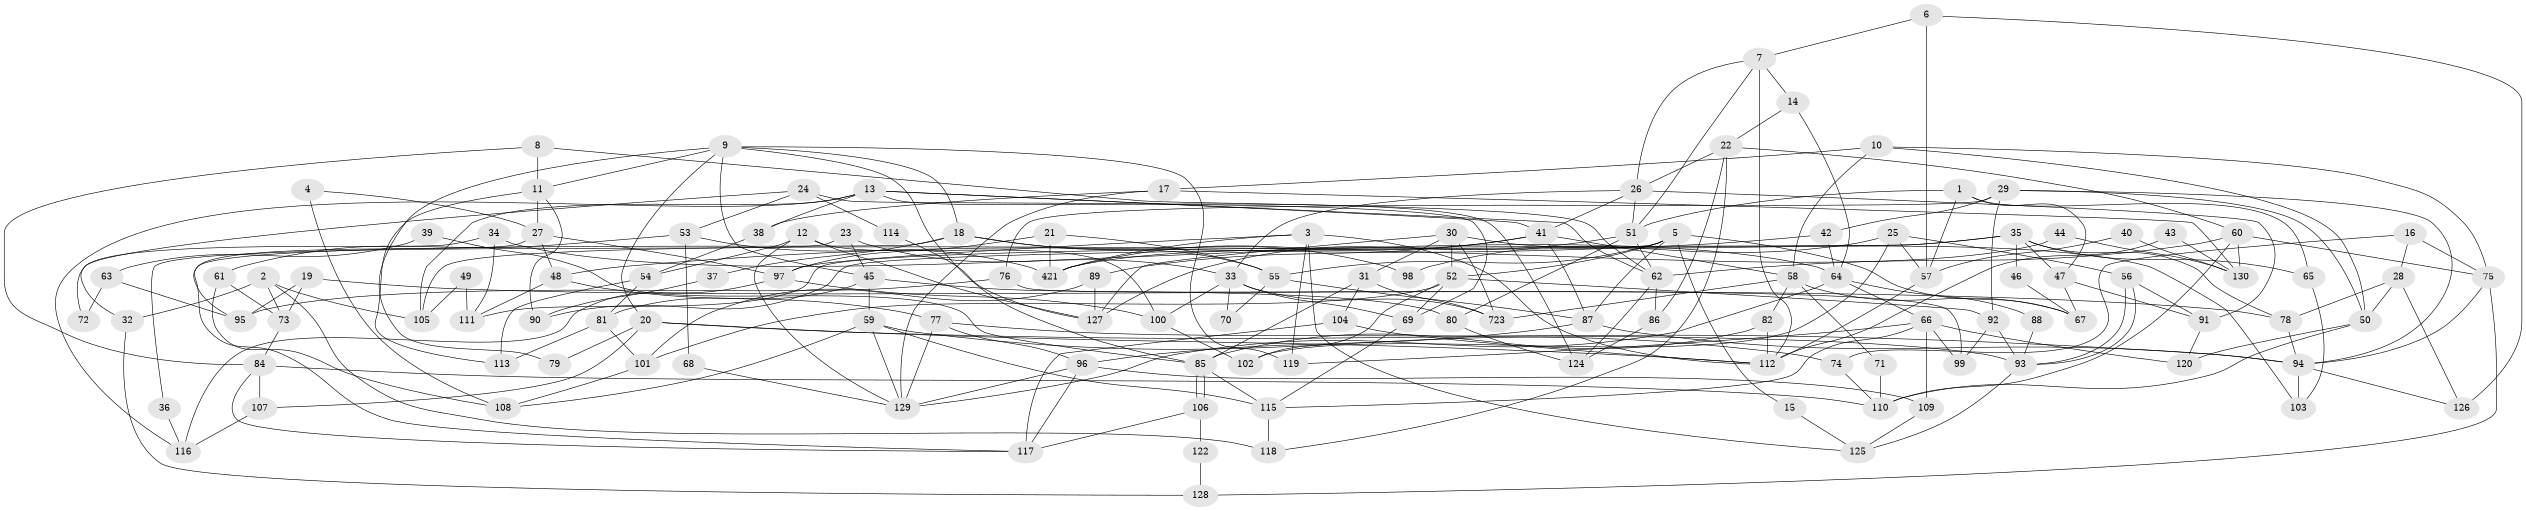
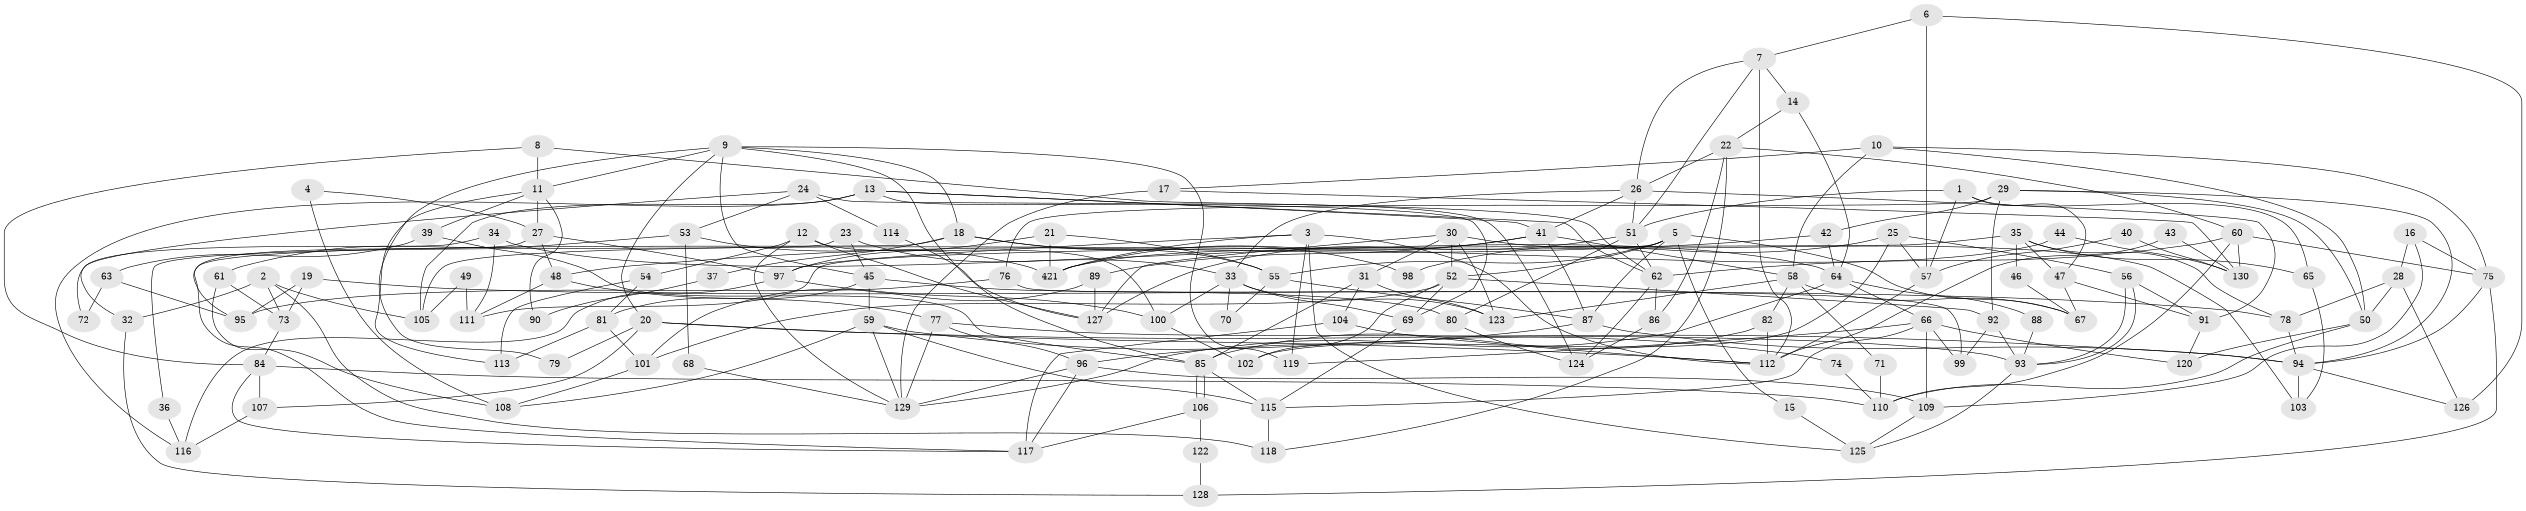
edge "11" -- "39": added
node "38": removed
edge "35" -- "90": removed
edge "16" -- "74": now "16" -- "109"
node "723": label "723" -> "123"
